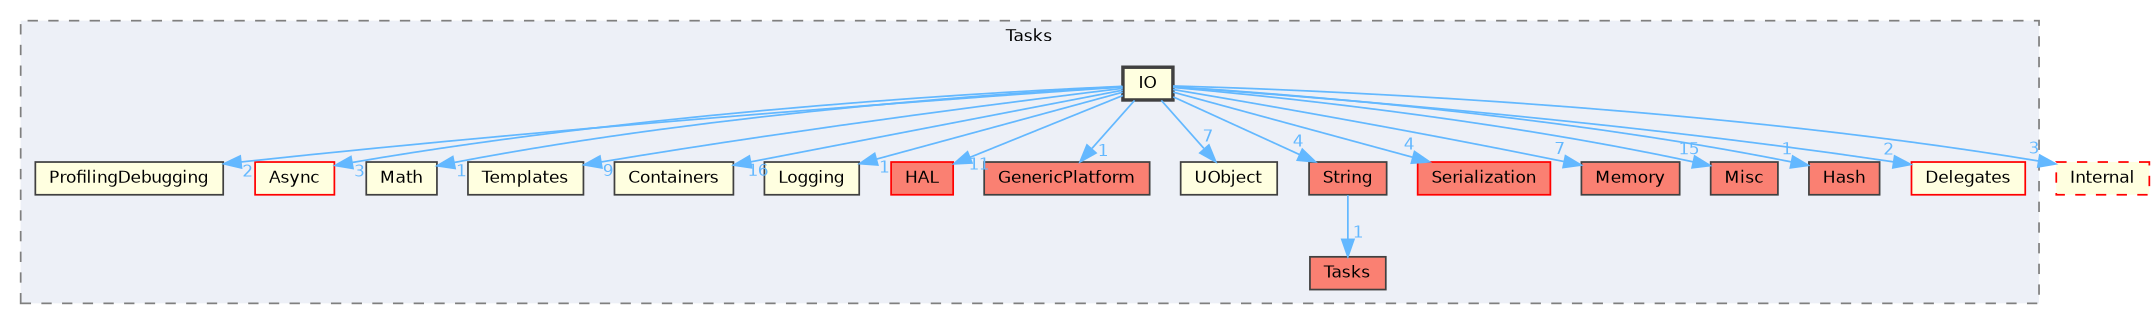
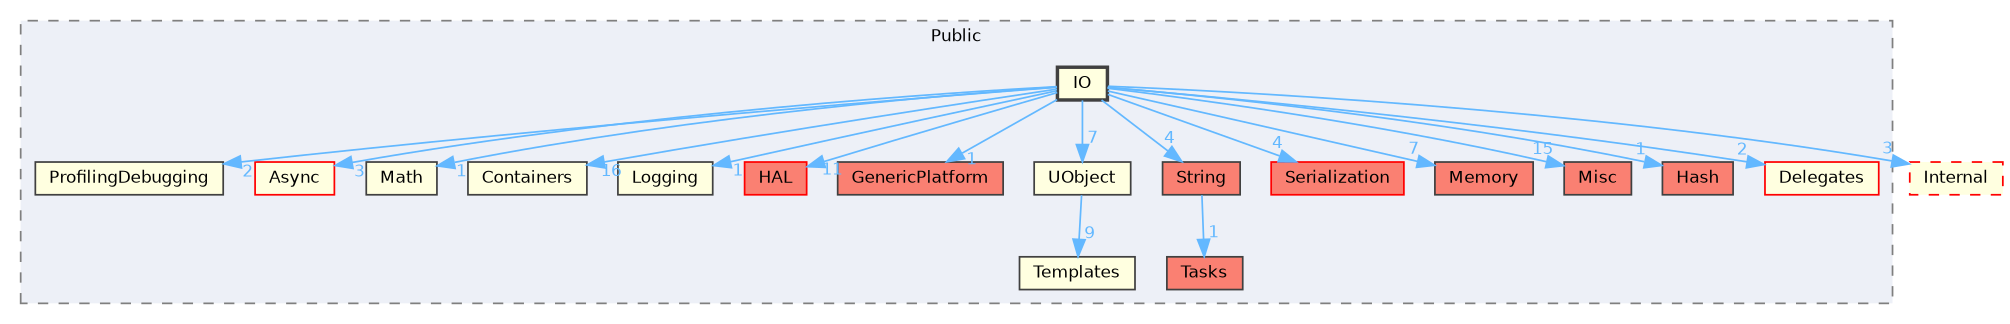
cluster "Tasks": label "Tasks" -> "Public"
edge "IO" -> "Templates": now "UObject" -> "Templates"
